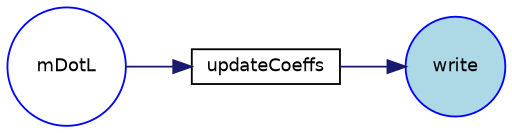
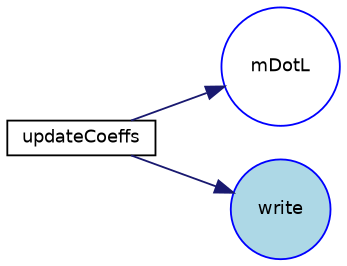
edge "mDotL" -> "updateCoeffs": reversed
